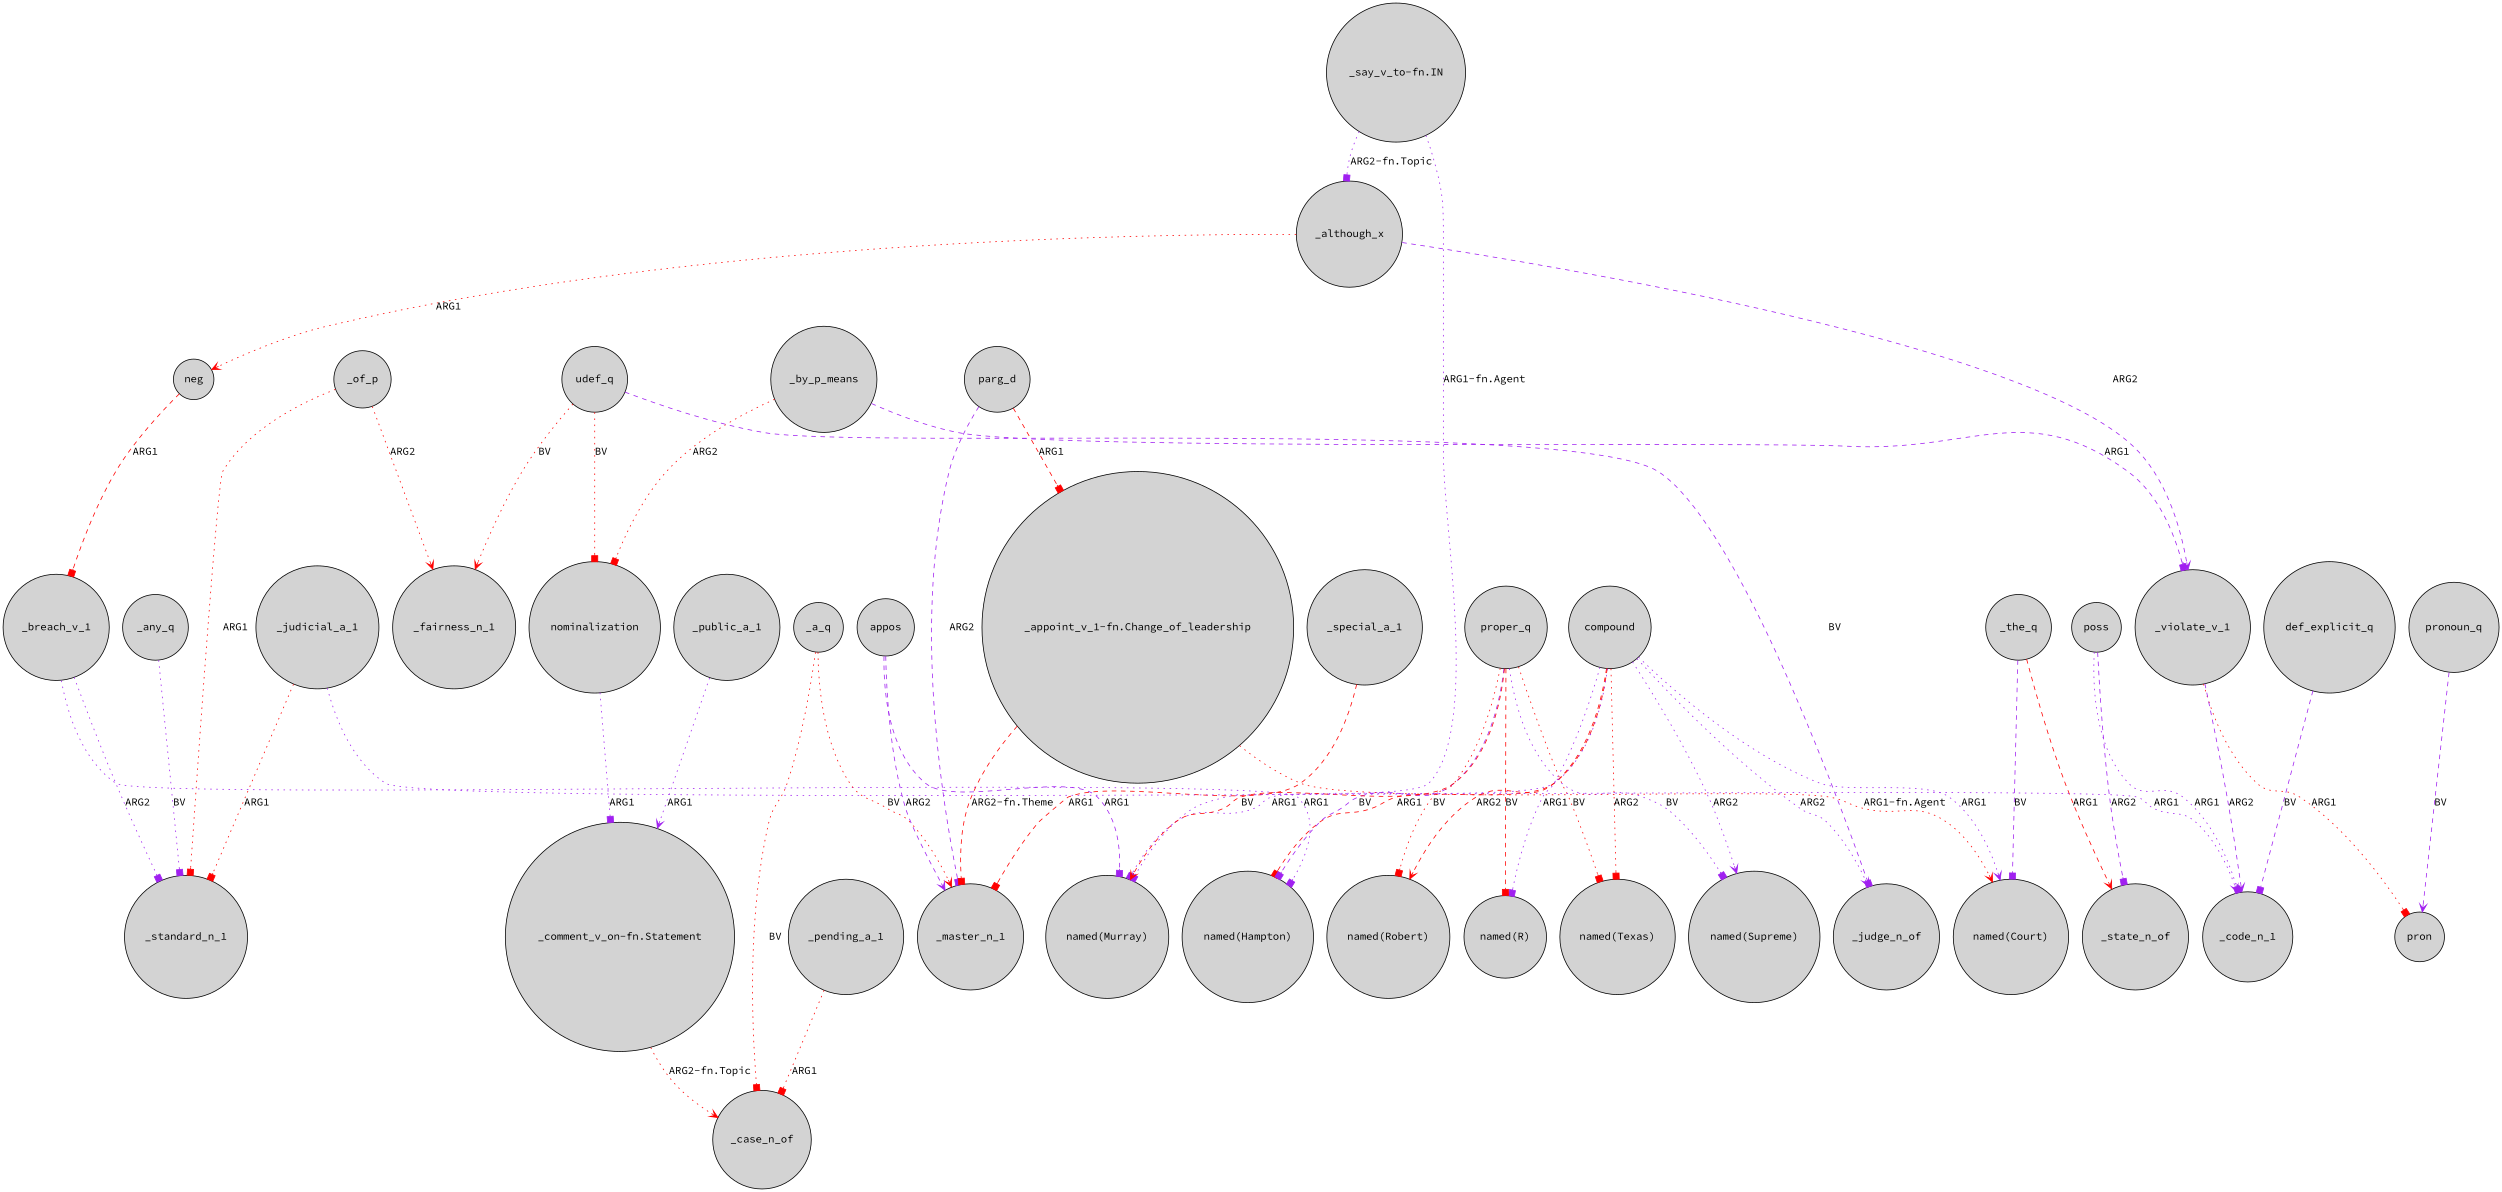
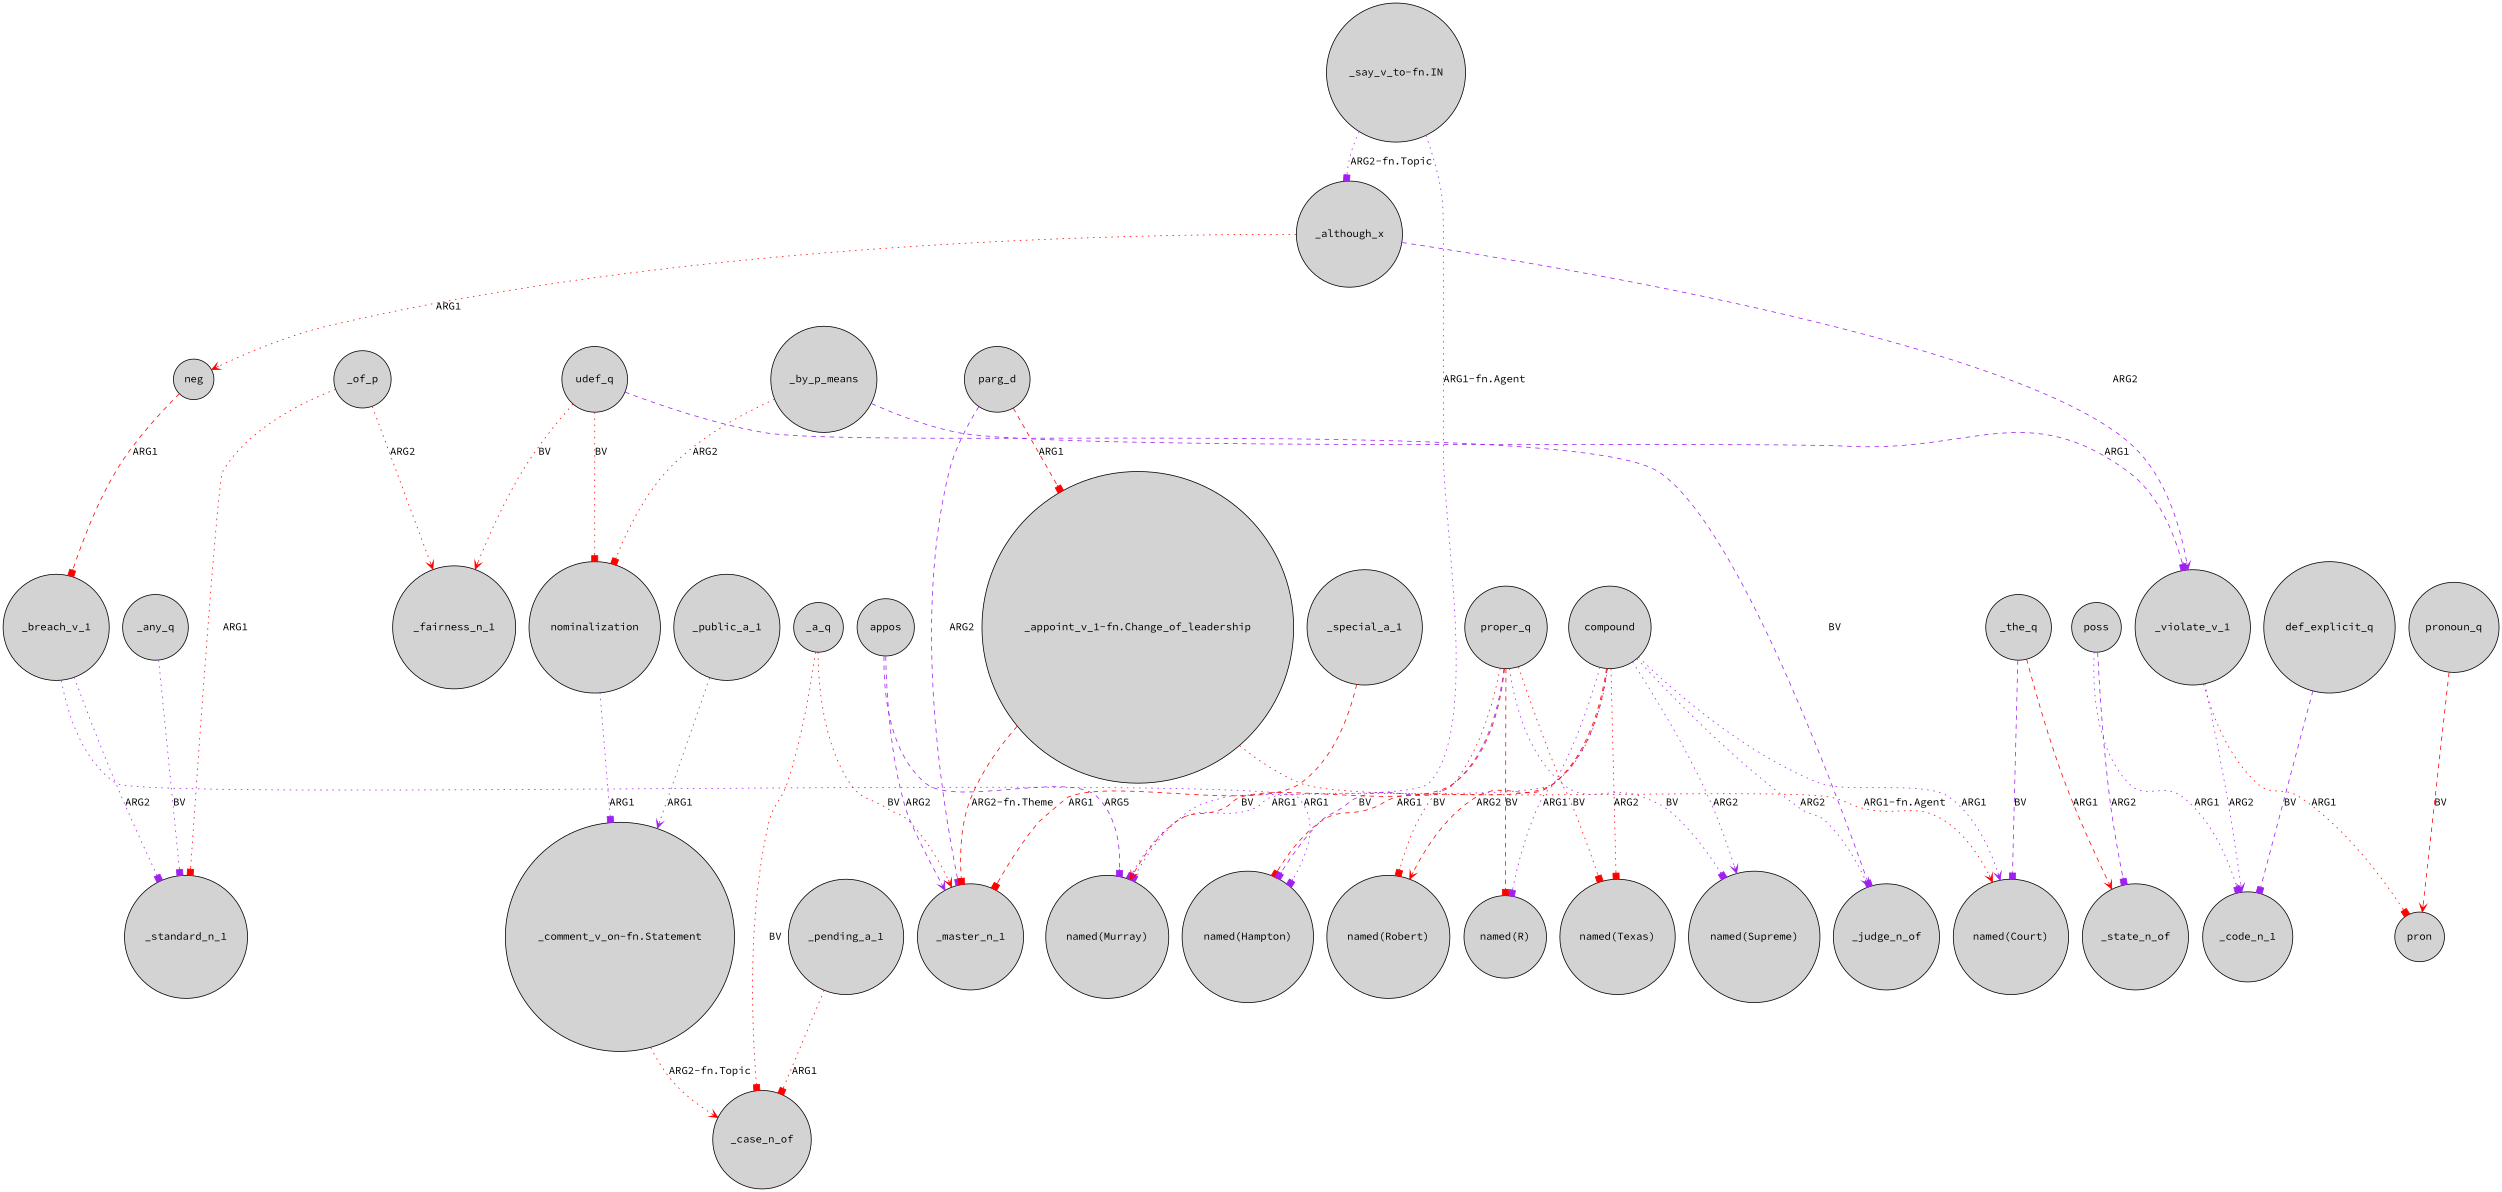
node "_judicial_a_1": removed
edge "_violate_v_1" -> "_code_n_1": style dashed -> dotted
edge "pronoun_q" -> "pron": color purple -> red
edge "appos" -> "named(Murray)": label "ARG1" -> "ARG5"
